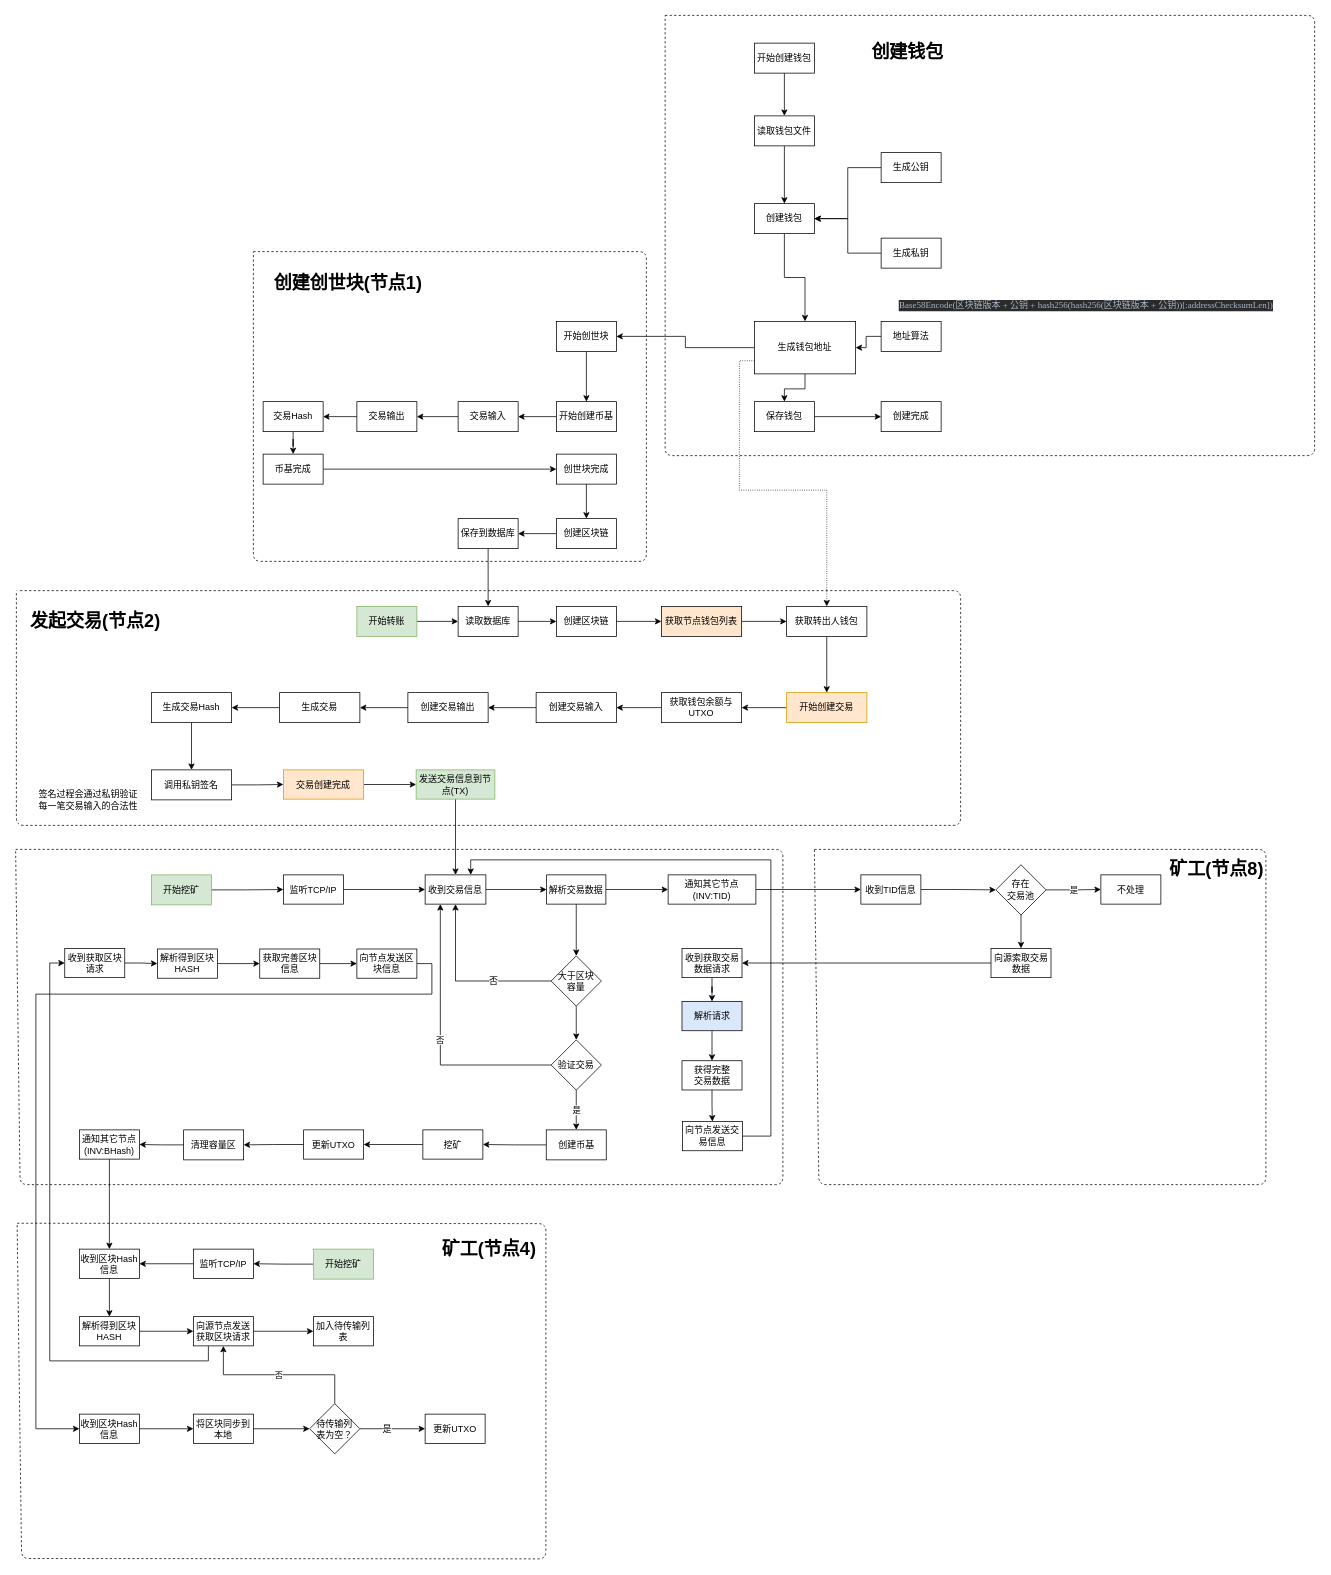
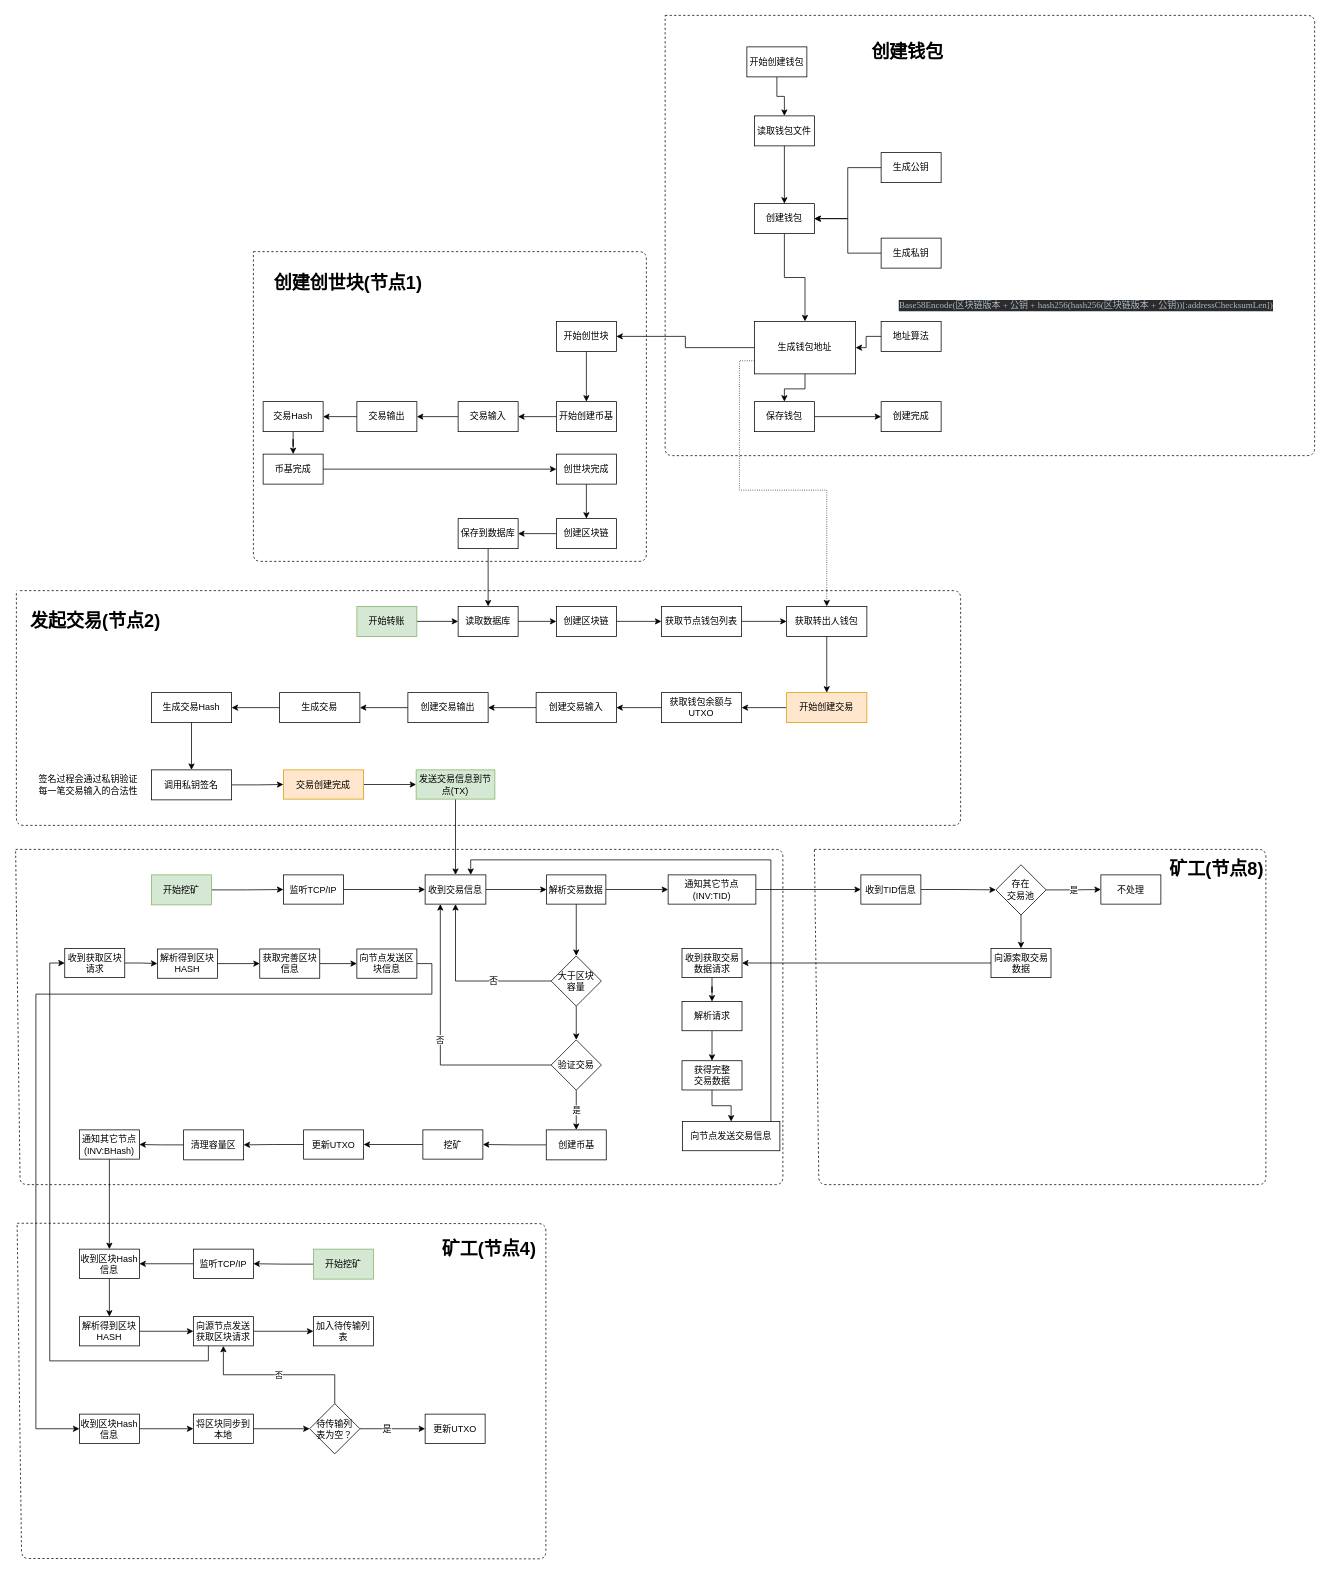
node "开始创建钱包": moved (784, 58) -> (777, 62)
node "获取节点钱包列表": fillcolor #ffe6cc -> #ffffff
node "签名过程会通过私钥验证每一笔交易输入的合法性": moved (88, 800) -> (88, 785)
node "解析请求": fillcolor #dae8fc -> #ffffff
node "向节点发送交易信息": size 60x29 -> 98x29
